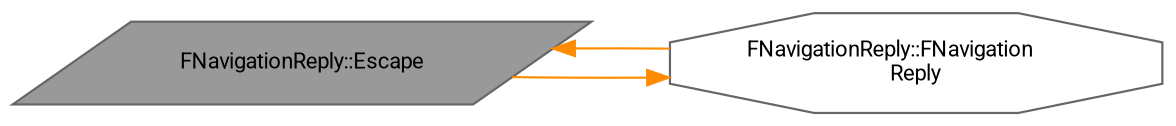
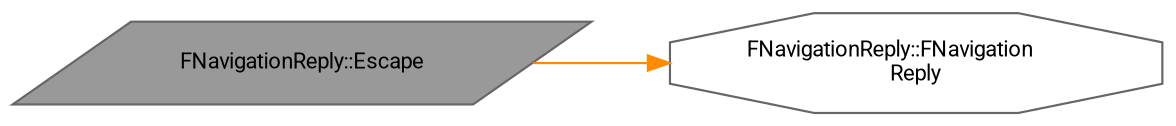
edge "FNavigationReply::FNavigation Reply" -> "FNavigationReply::Escape": removed
